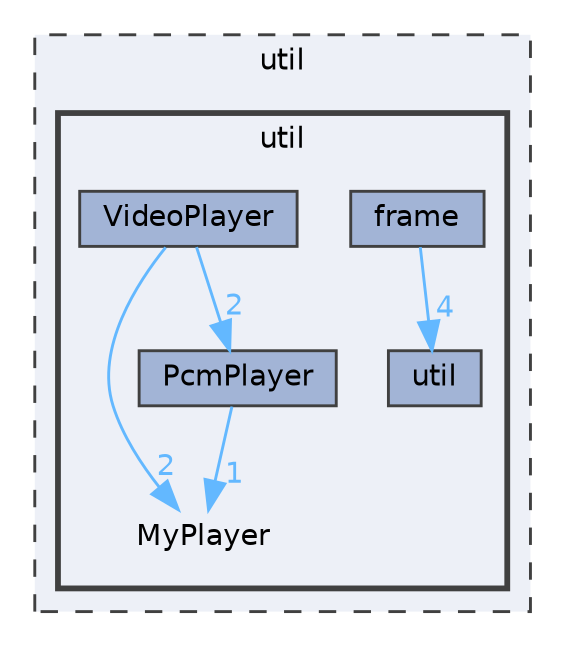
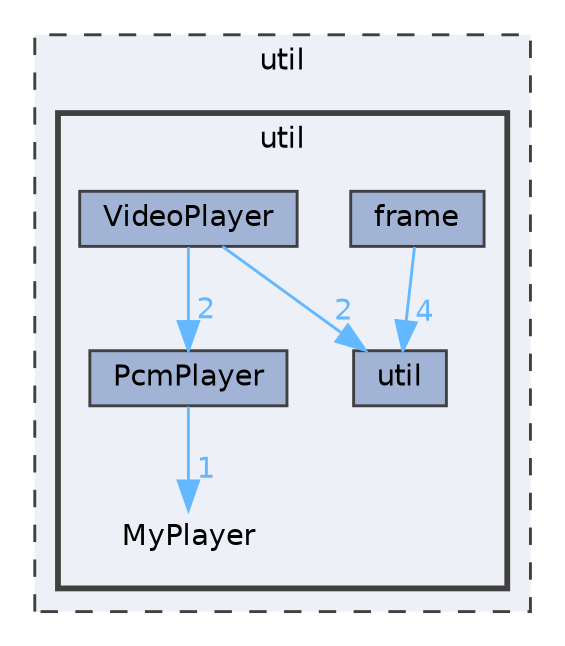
edge "VideoPlayer" -> "MyPlayer": now "VideoPlayer" -> "util"
